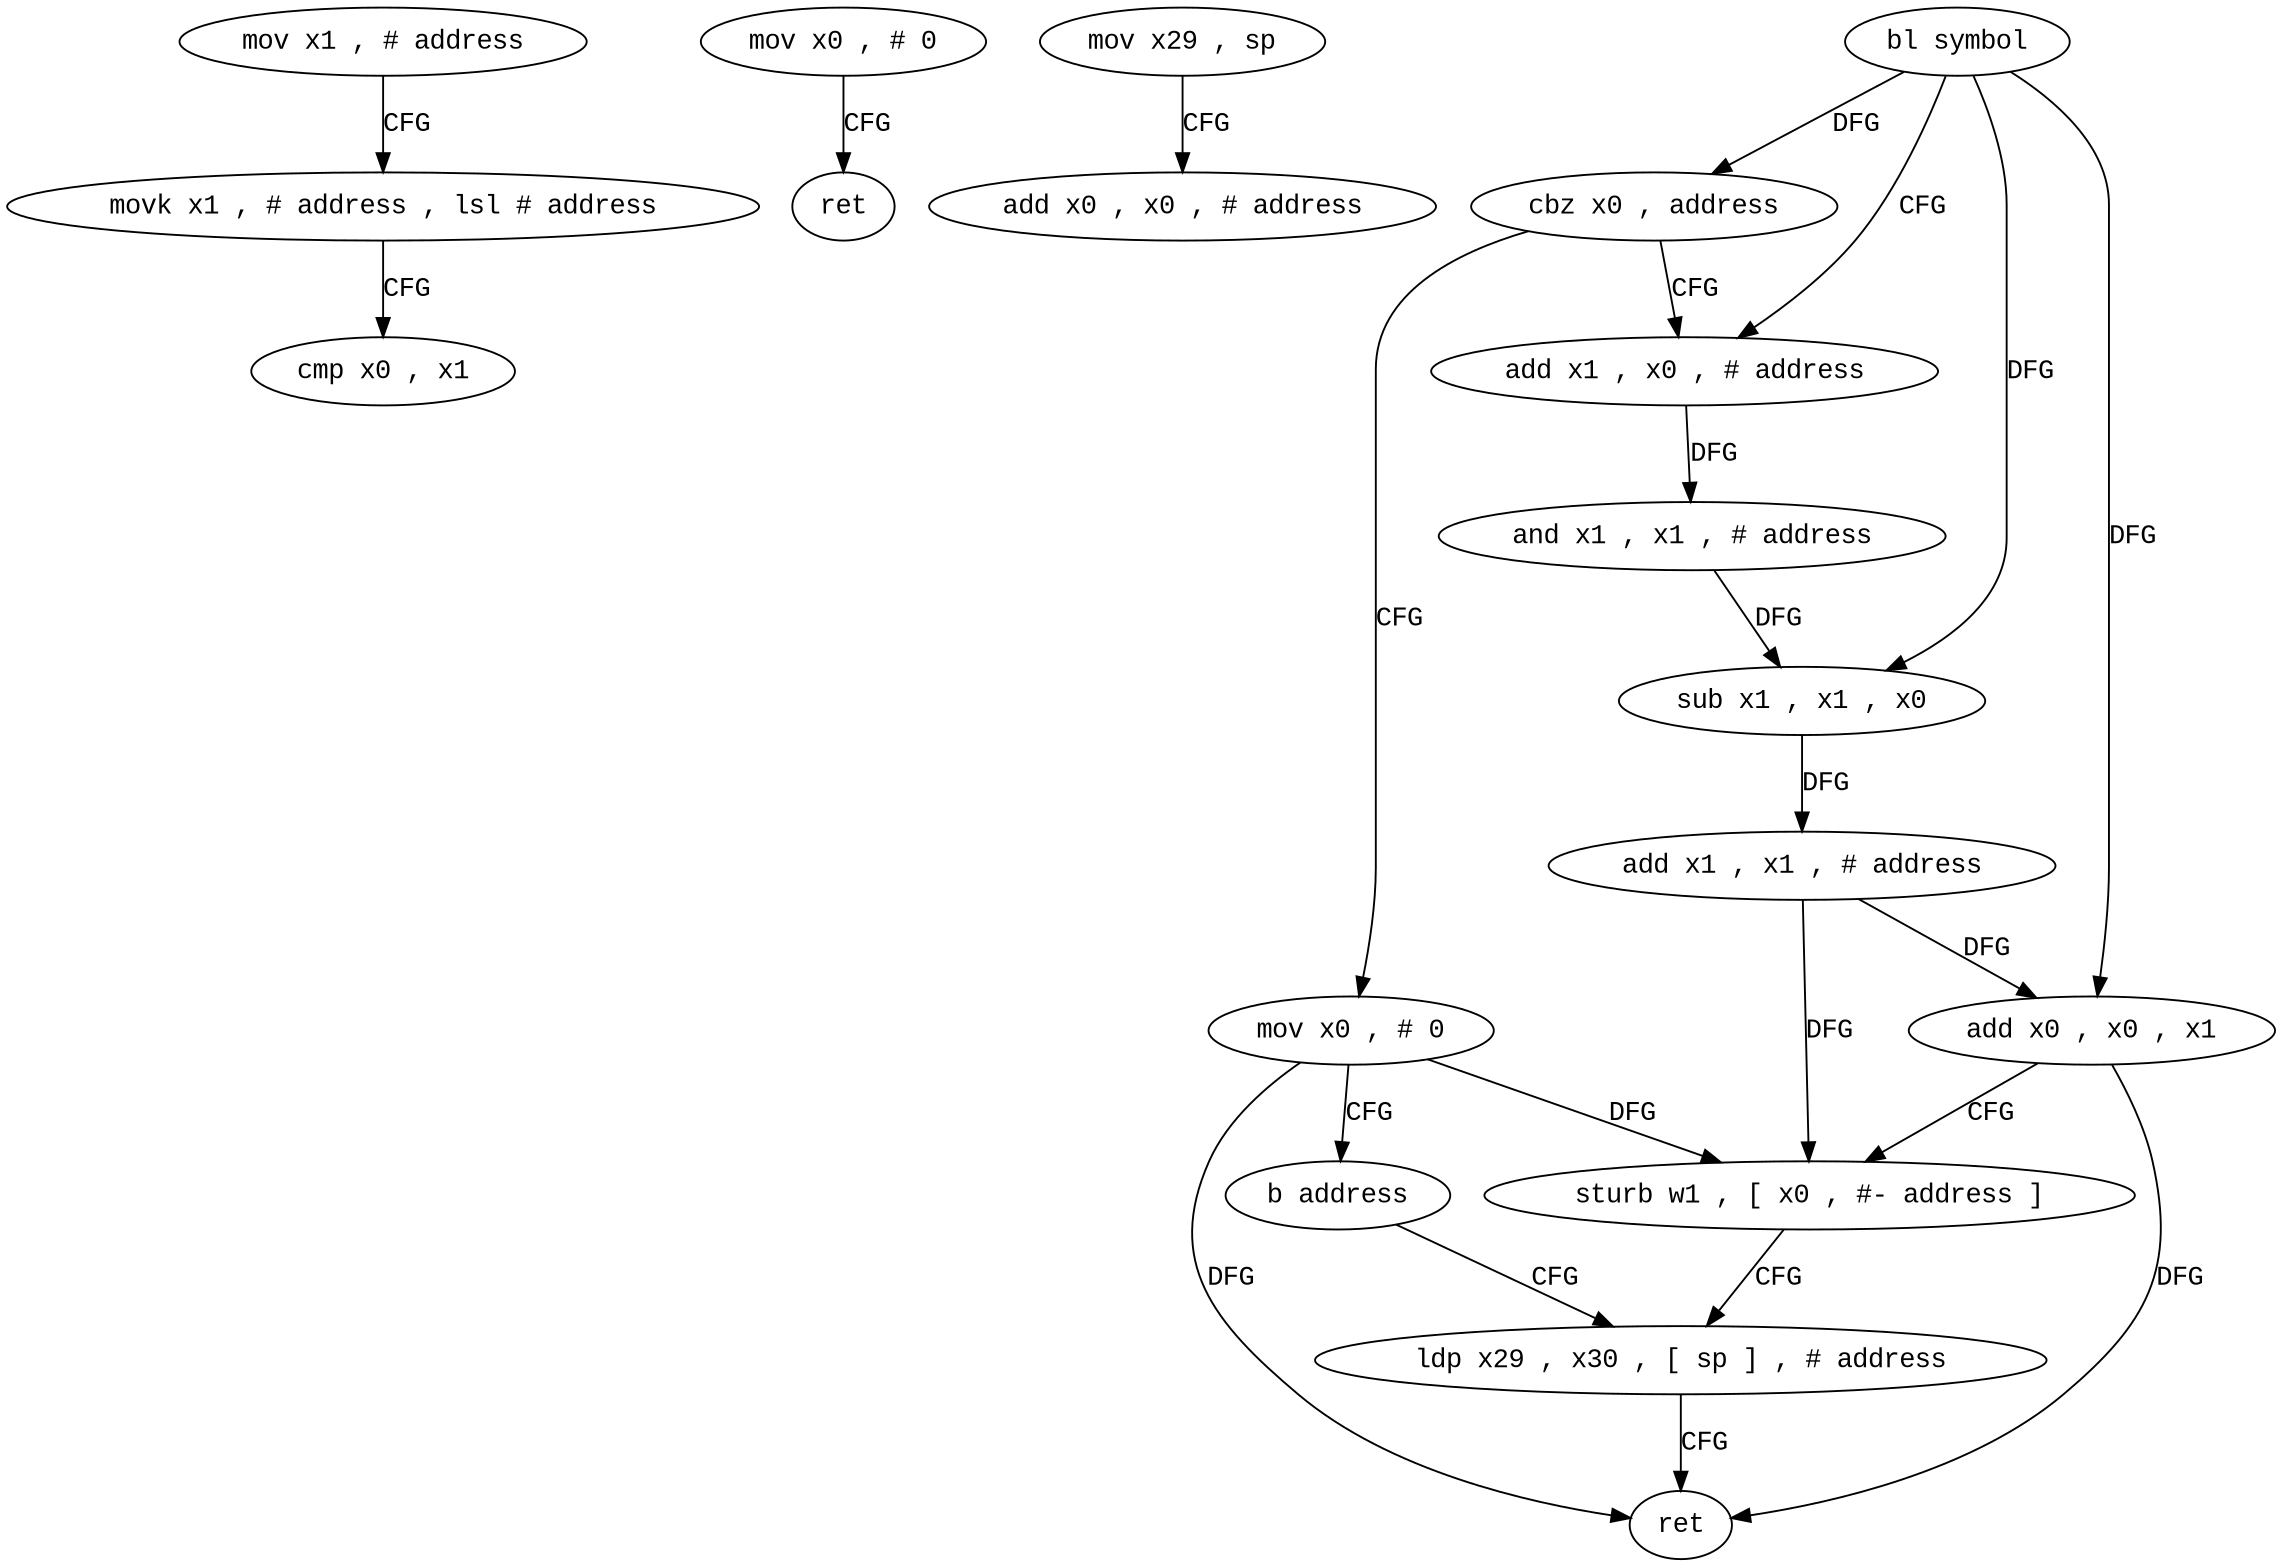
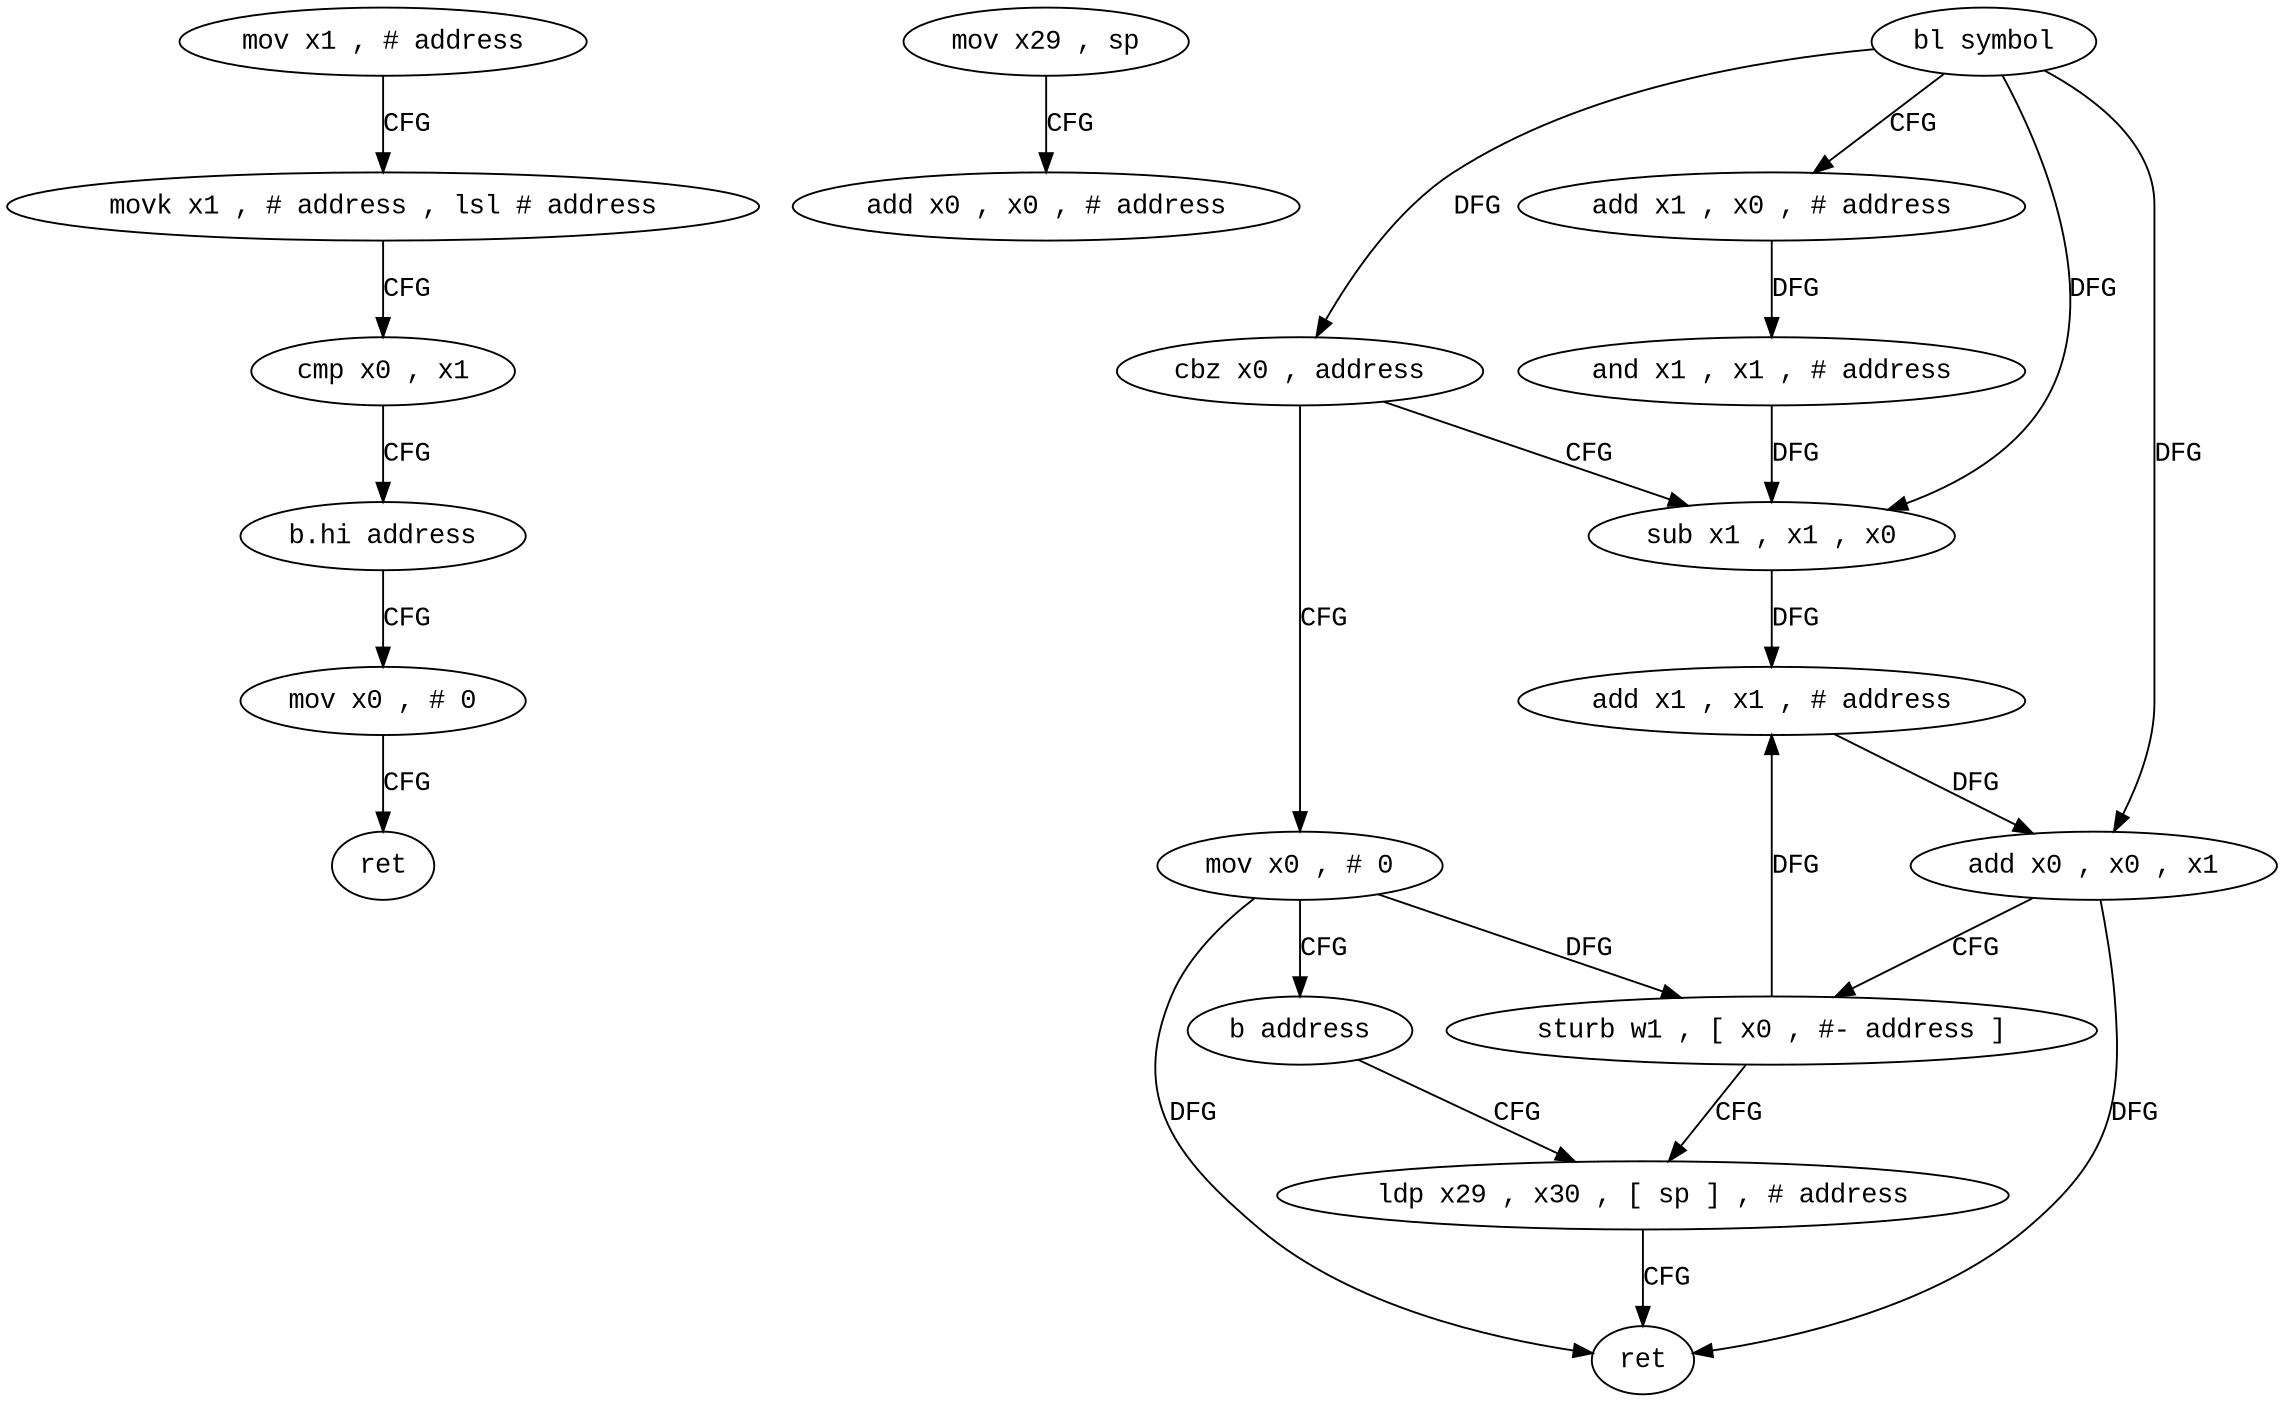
edge "cbz x0 , address" -> "add x1 , x0 , # address": now "cbz x0 , address" -> "sub x1 , x1 , x0"
node "b.hi address": added
edge "add x1 , x1 , # address" -> "sturb w1 , [ x0 , #- address ]": reversed
